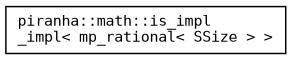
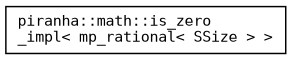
node "piranha::math::is_impl _impl< mp_rational< SSize > >": label "piranha::math::is_impl _impl< mp_rational< SSize > >" -> "piranha::math::is_zero _impl< mp_rational< SSize > >"
